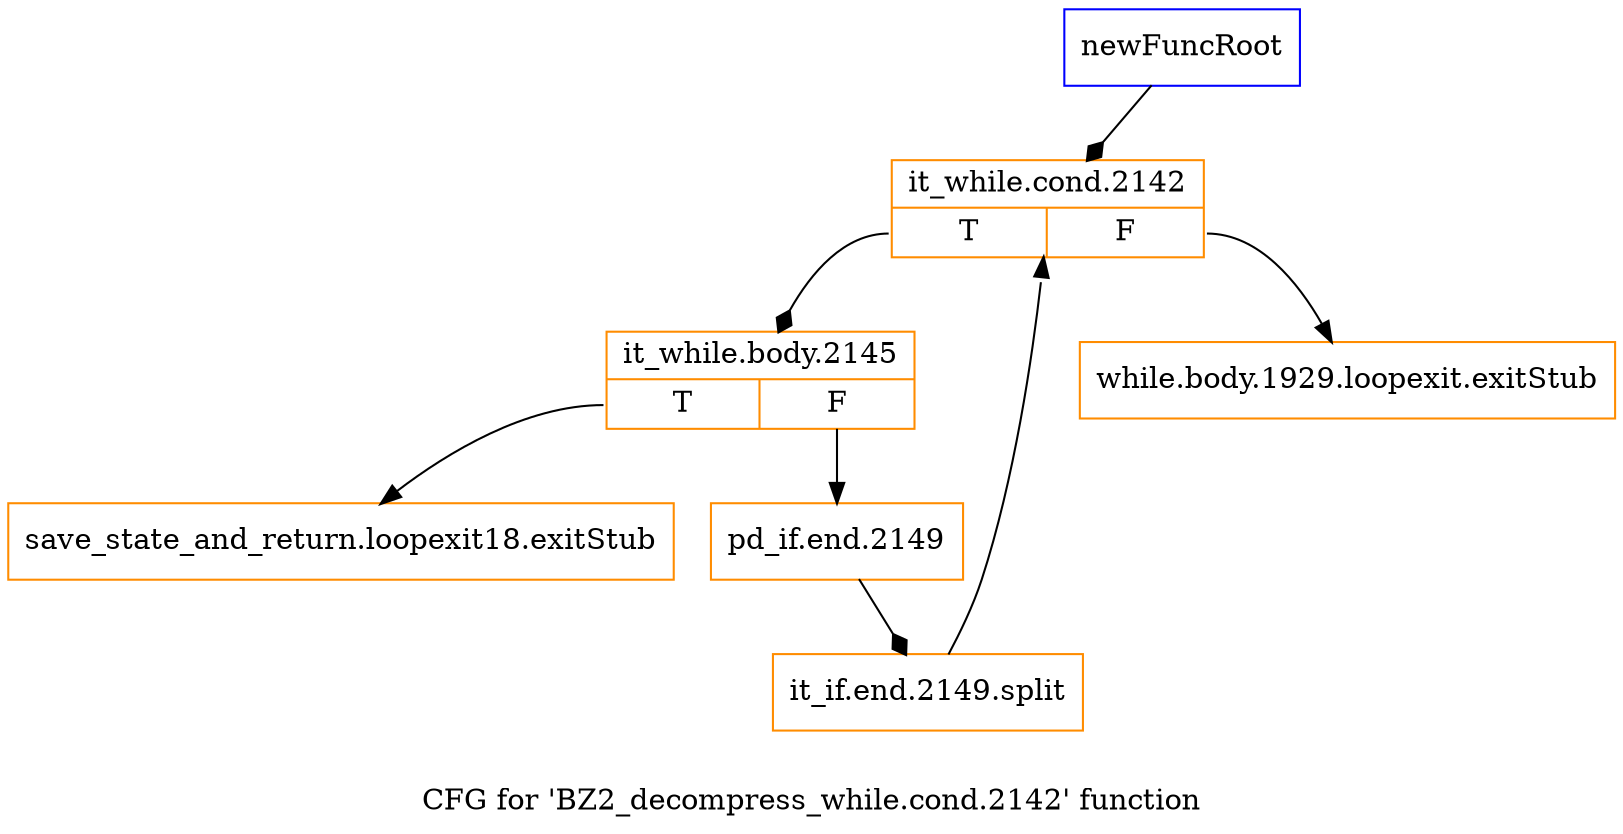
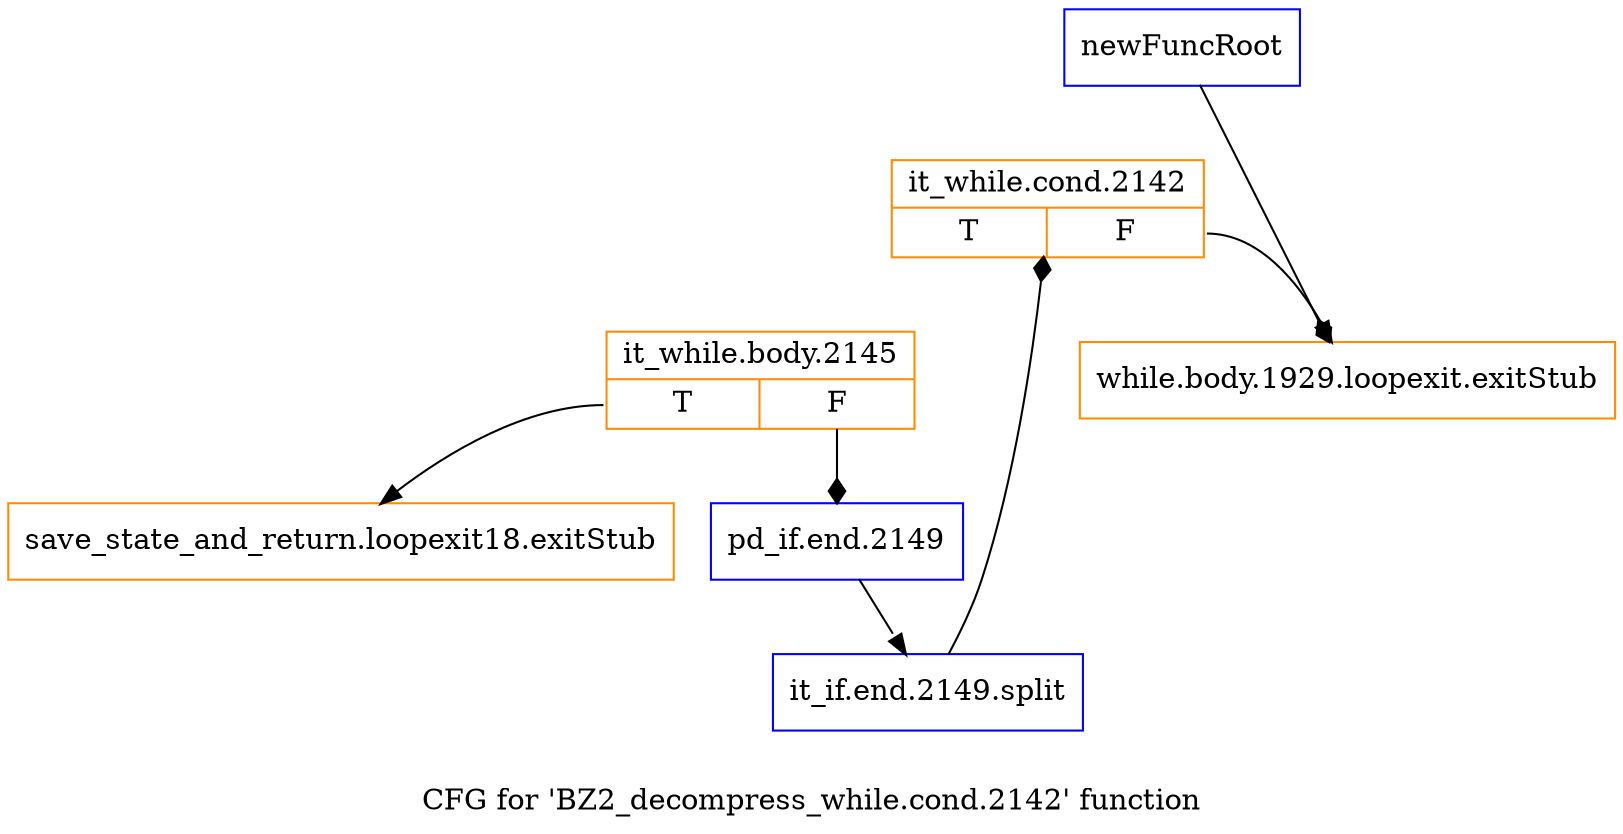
edge "newFuncRoot" -> "it_while.cond.2142": now "newFuncRoot" -> "while.body.1929.loopexit.exitStub"
edge "it_while.cond.2142" -> "it_while.body.2145": removed
edge "it_while.body.2145" -> "pd_if.end.2149": arrowhead normal -> diamond
edge "it_if.end.2149.split" -> "it_while.cond.2142": arrowhead normal -> diamond
node "pd_if.end.2149": color darkorange -> blue
edge "pd_if.end.2149" -> "it_if.end.2149.split": arrowhead diamond -> normal
node "it_if.end.2149.split": color darkorange -> blue
